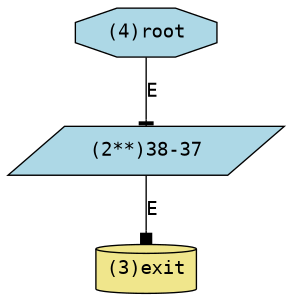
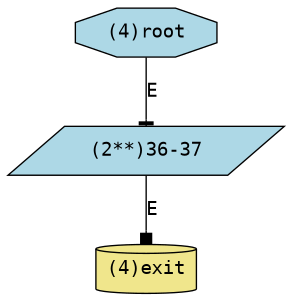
node "(2**)38-37": label "(2**)38-37" -> "(2**)36-37"
node "(3)exit": label "(3)exit" -> "(4)exit"
